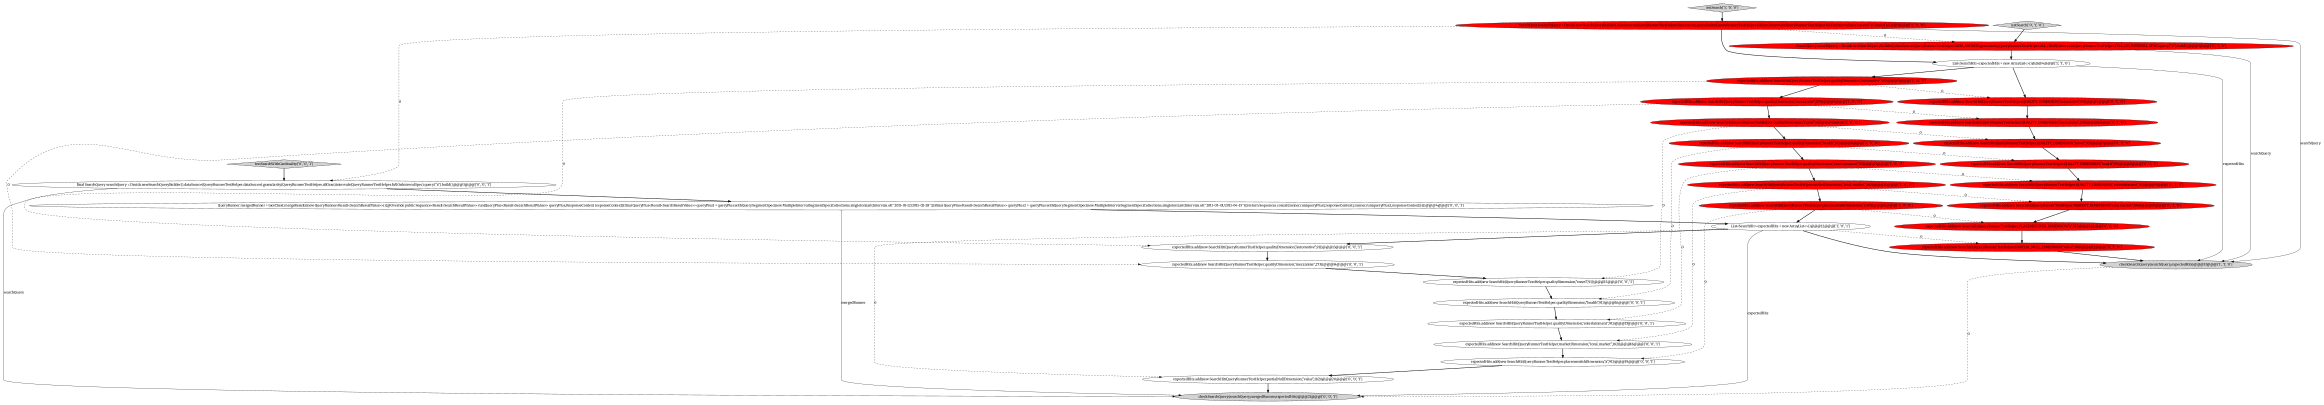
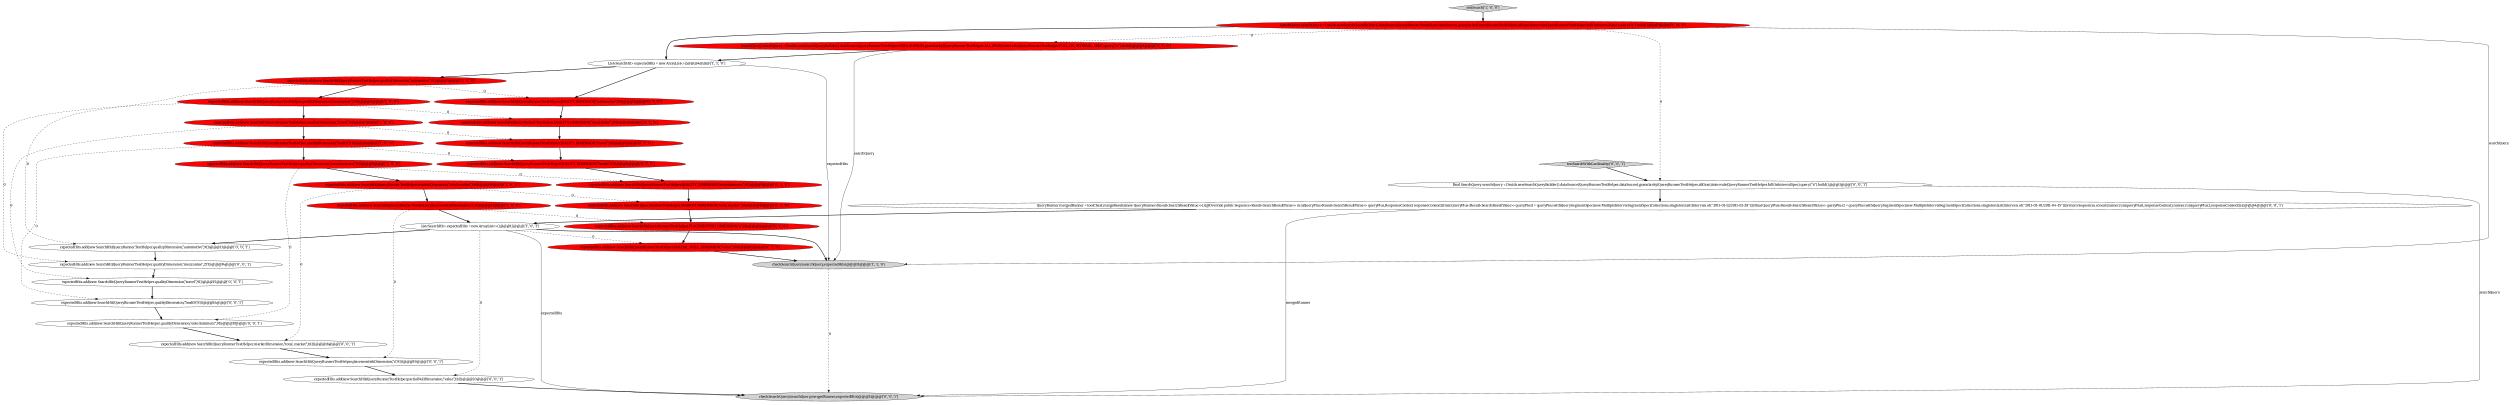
node "testSearch['0', '1', '0']": removed
